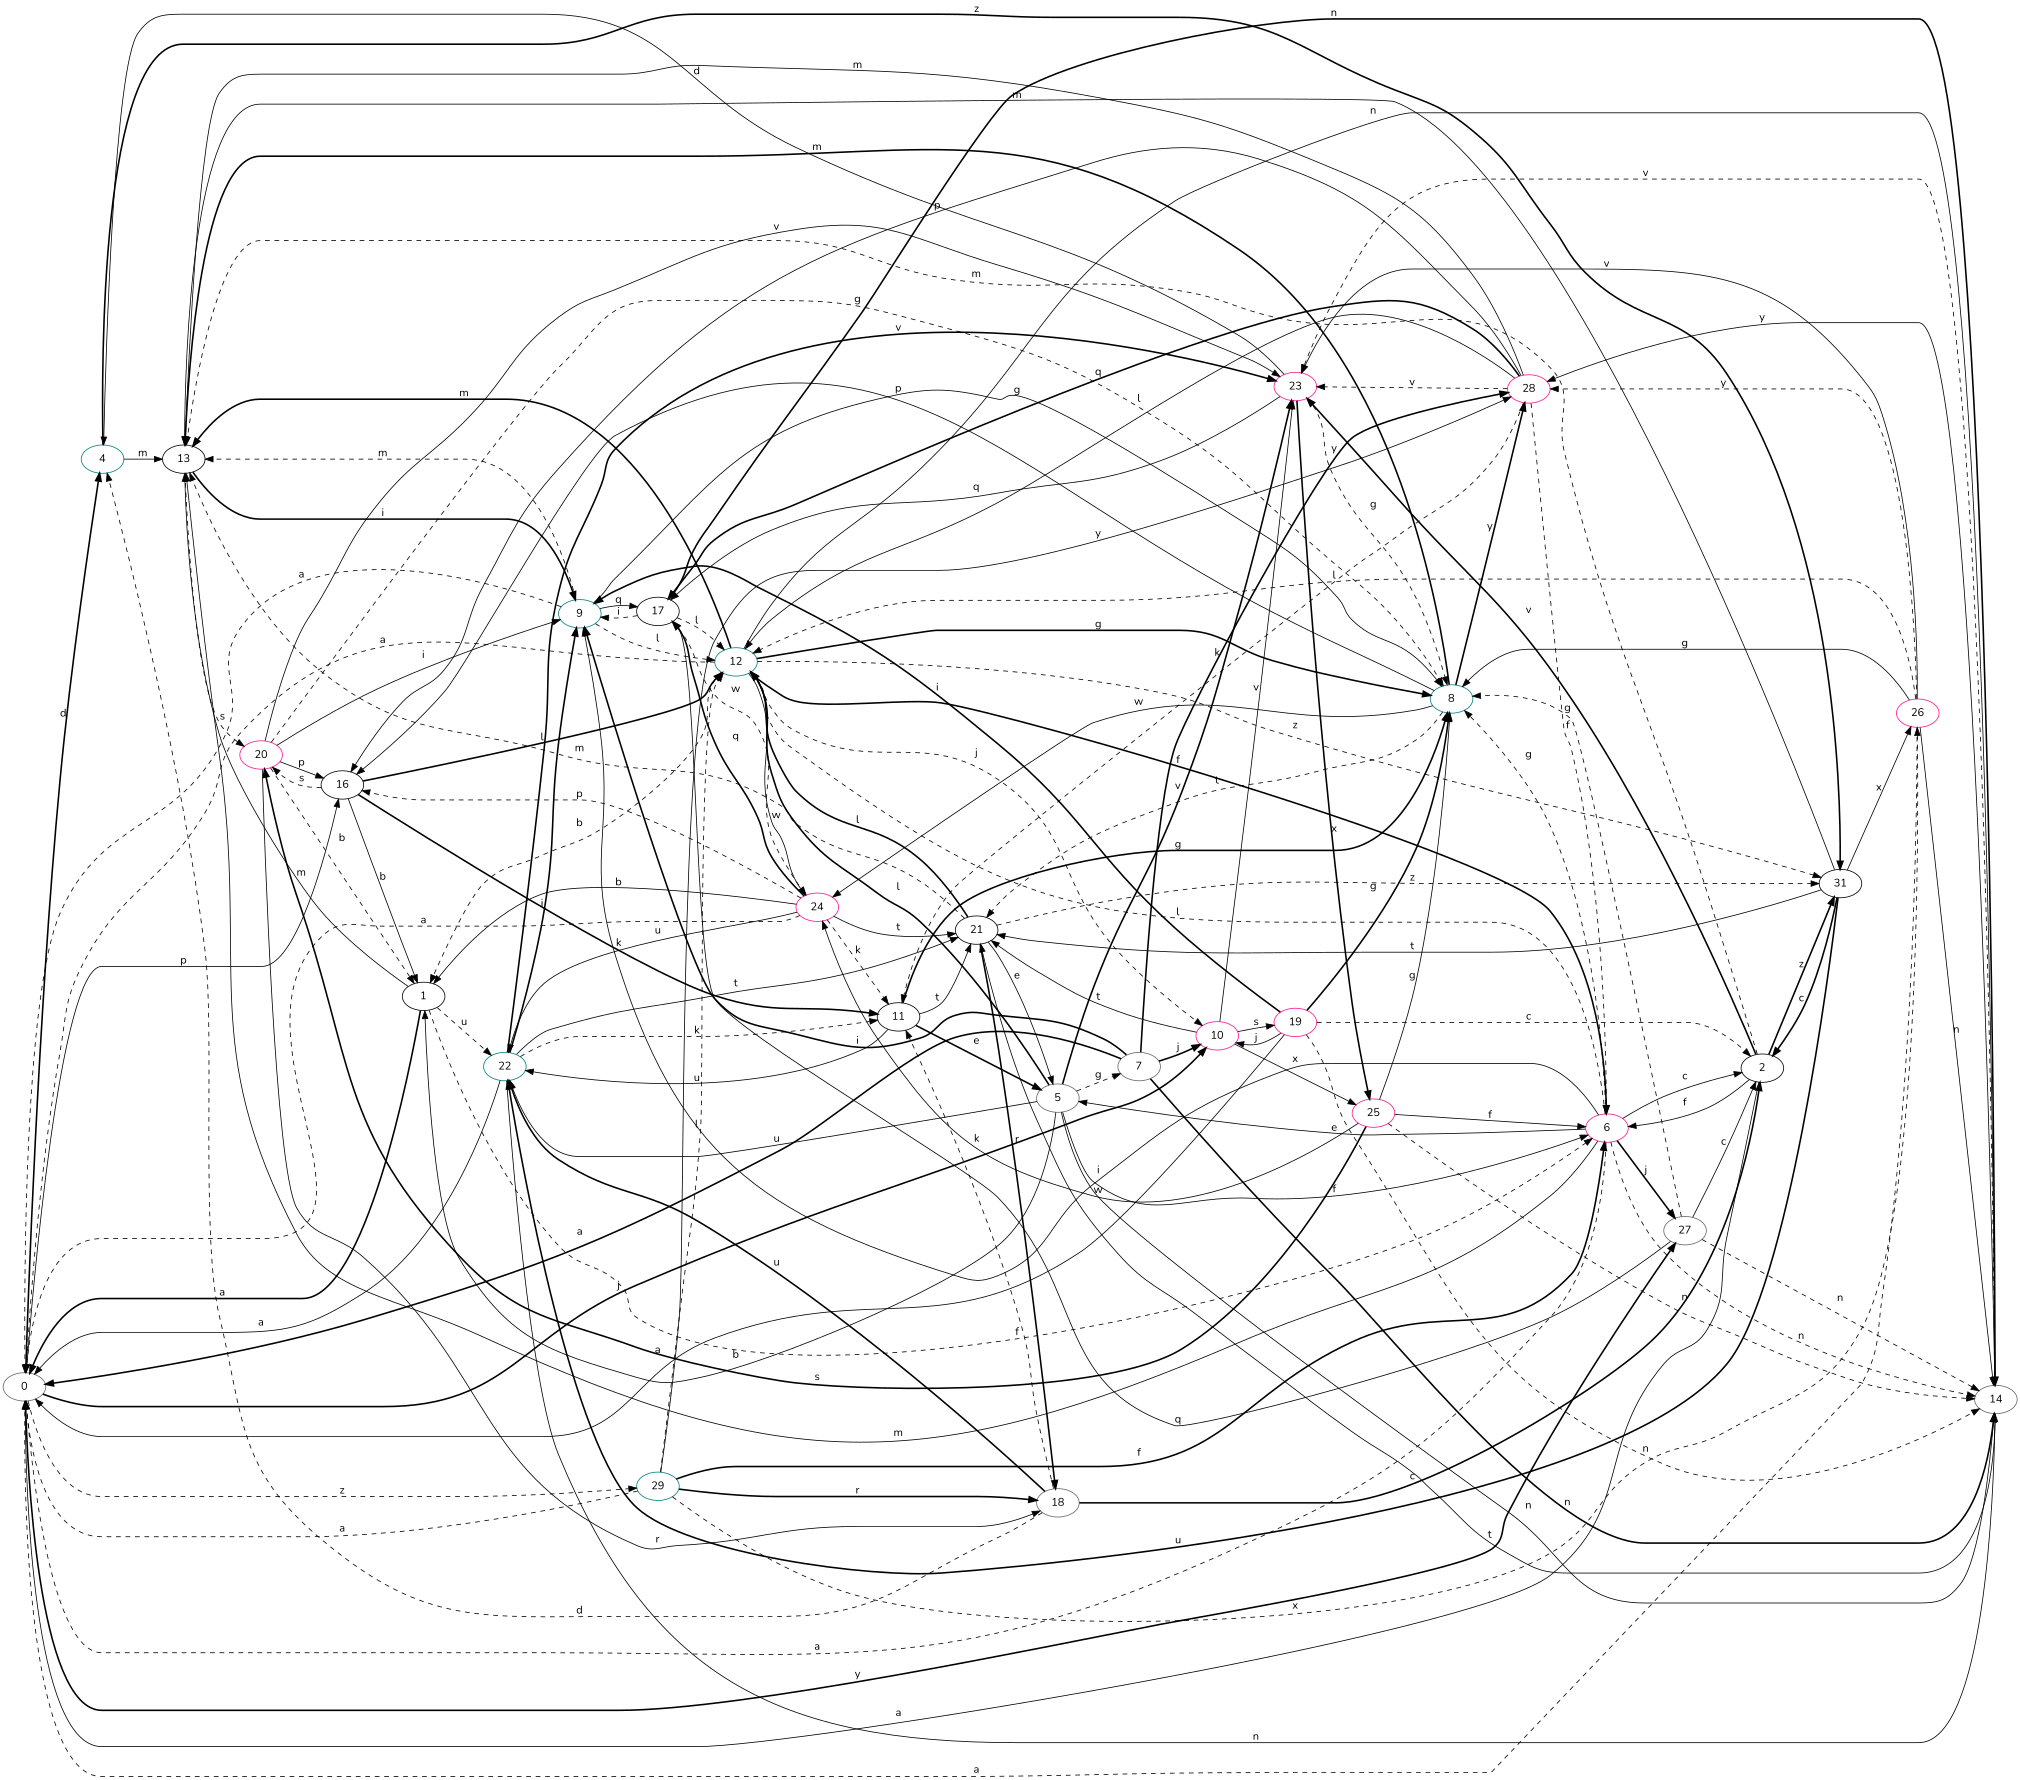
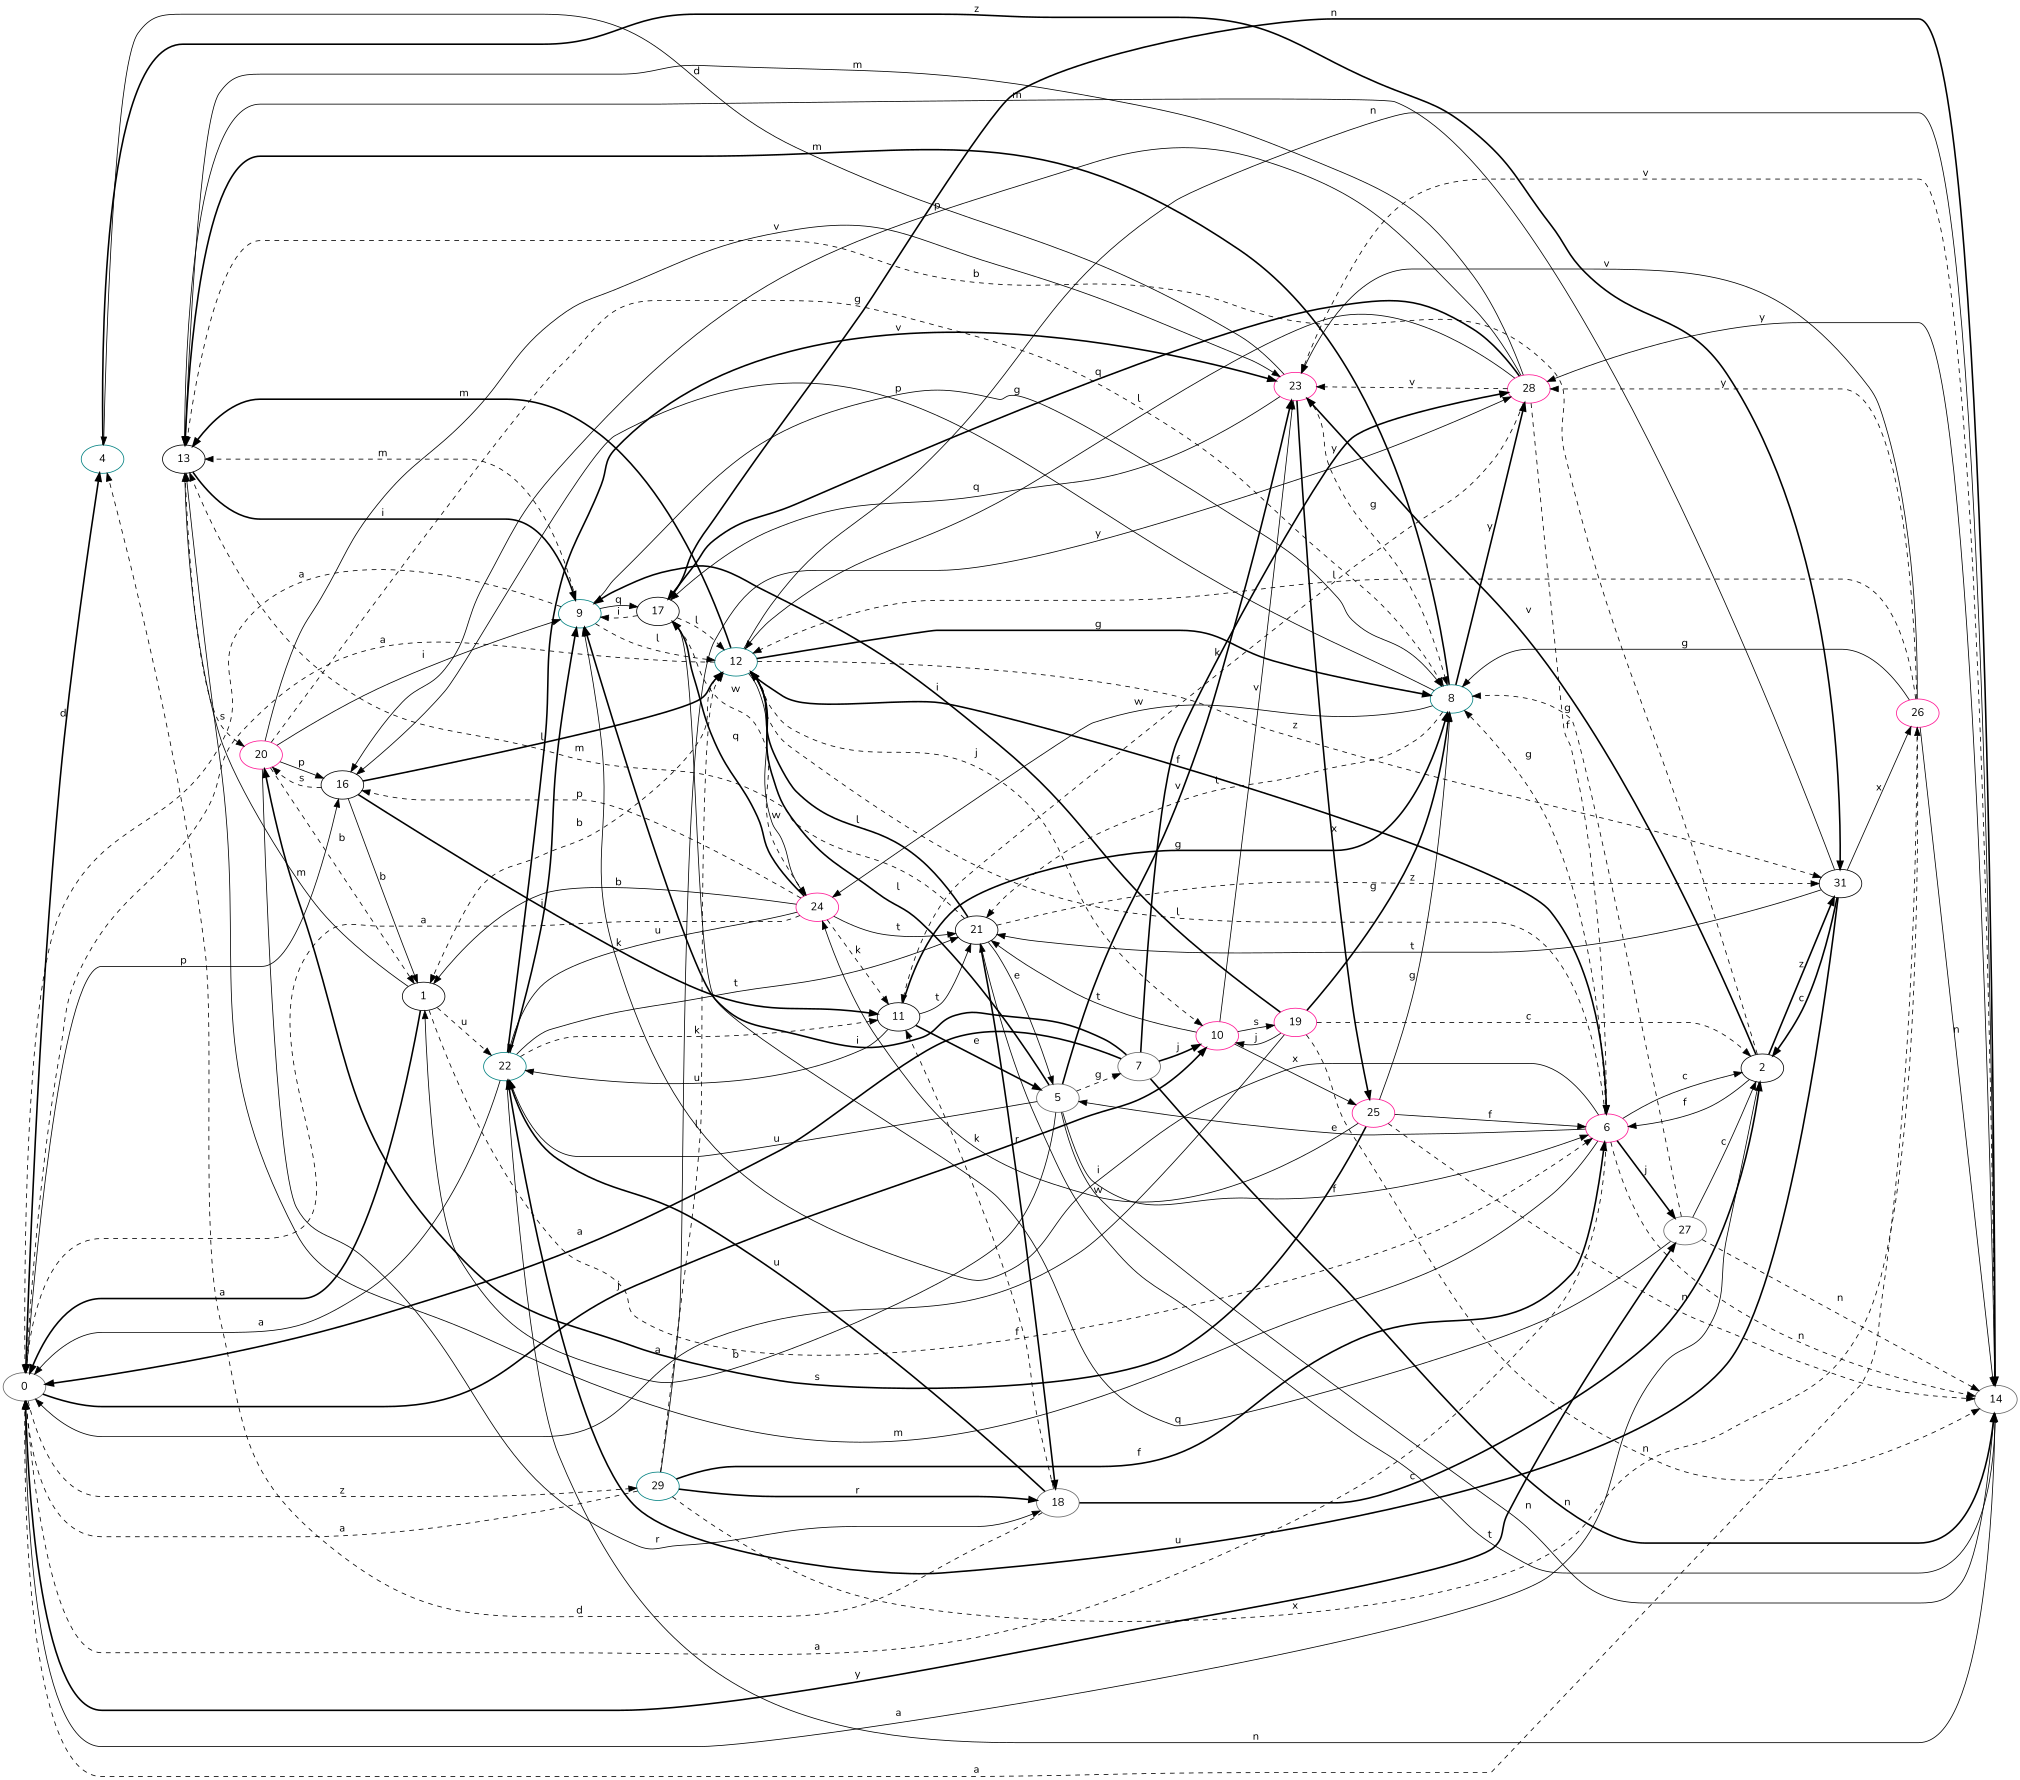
edge "2" -> "13": label "m" -> "b"
edge "4" -> "13": removed, label "m"
